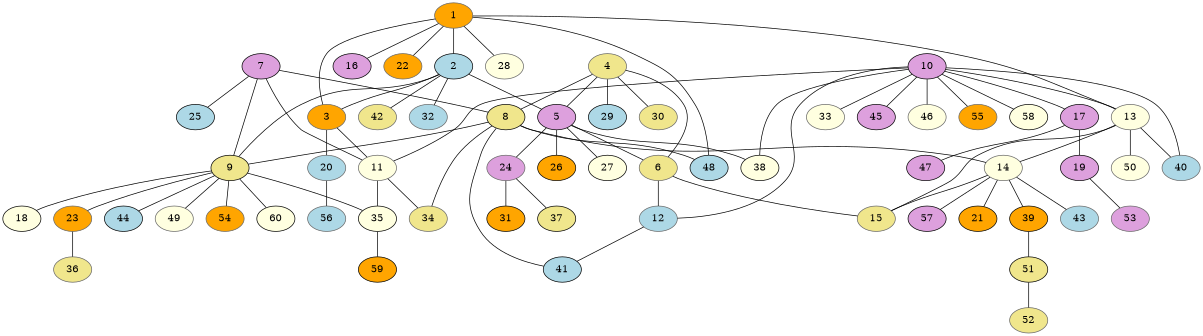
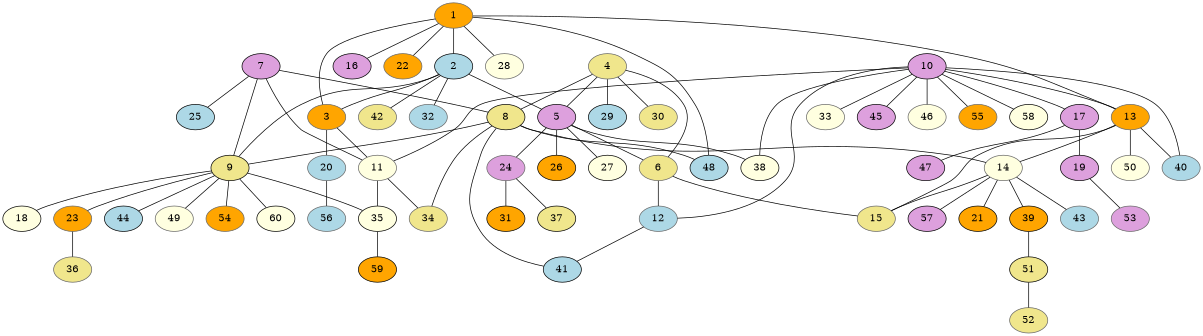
node "13": fillcolor lightyellow -> orange
